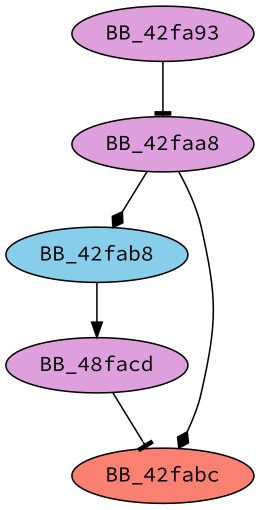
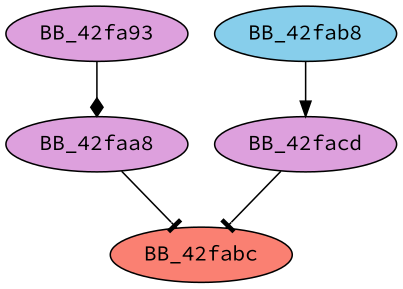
edge "BB_42fa93" -> "BB_42faa8": arrowhead tee -> diamond
edge "BB_42faa8" -> "BB_42fab8": removed
edge "BB_42faa8" -> "BB_42fabc": arrowhead diamond -> tee
node "BB_48facd": label "BB_48facd" -> "BB_42facd"
